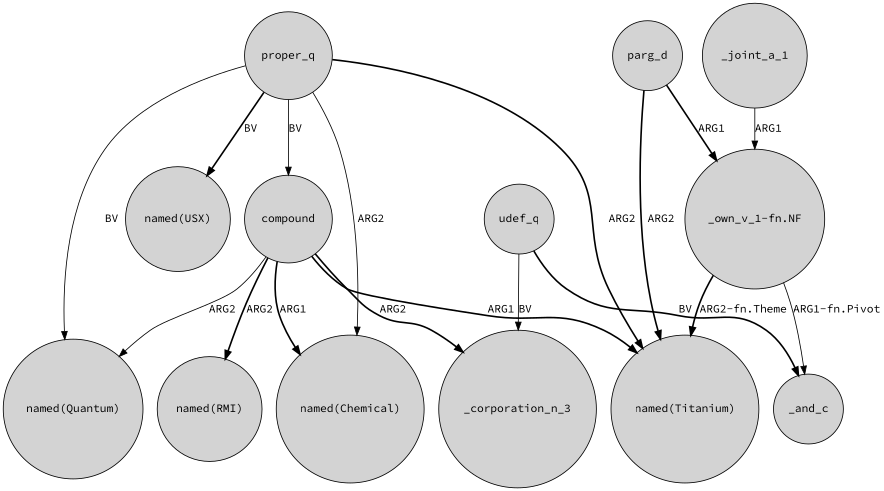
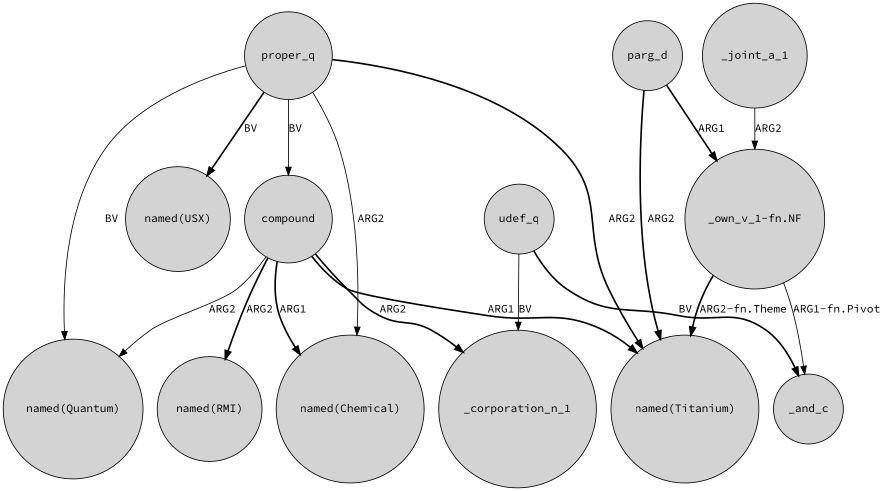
edge "_joint_a_1" -> "_own_v_1-fn.NF": label "ARG1" -> "ARG2"
node "_corporation_n_3": label "_corporation_n_3" -> "_corporation_n_1"
